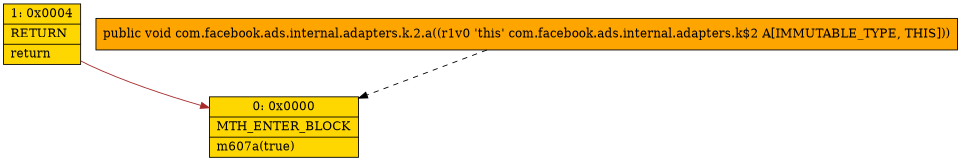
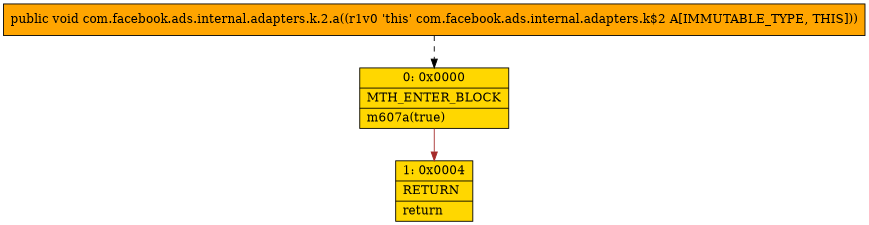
edge "1: 0x0004" -> "0: 0x0000": reversed
